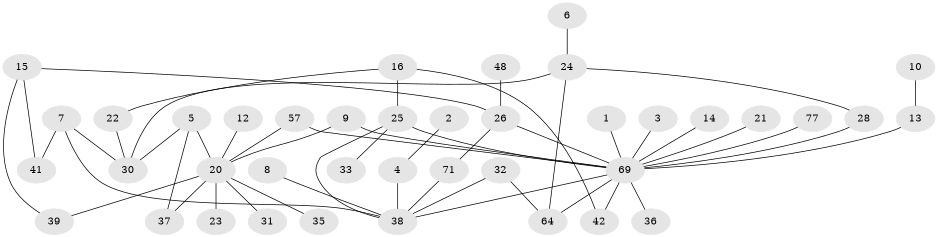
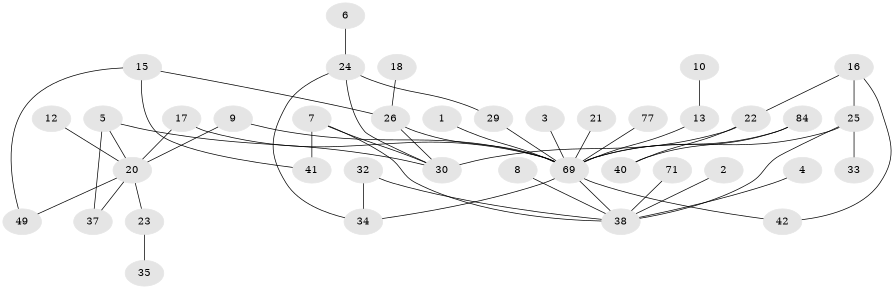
node "48": label "48" -> "18"
node "57": label "57" -> "17"
node "14": label "14" -> "84"
node "28": label "28" -> "29"
edge "26" -- "71": now "26" -- "30"
edge "2" -- "4": now "2" -- "38"
node "40": added
edge "20" -- "35": now "23" -- "35"
node "39": label "39" -> "49"
node "31": removed
node "64": label "64" -> "34"
node "36": removed
